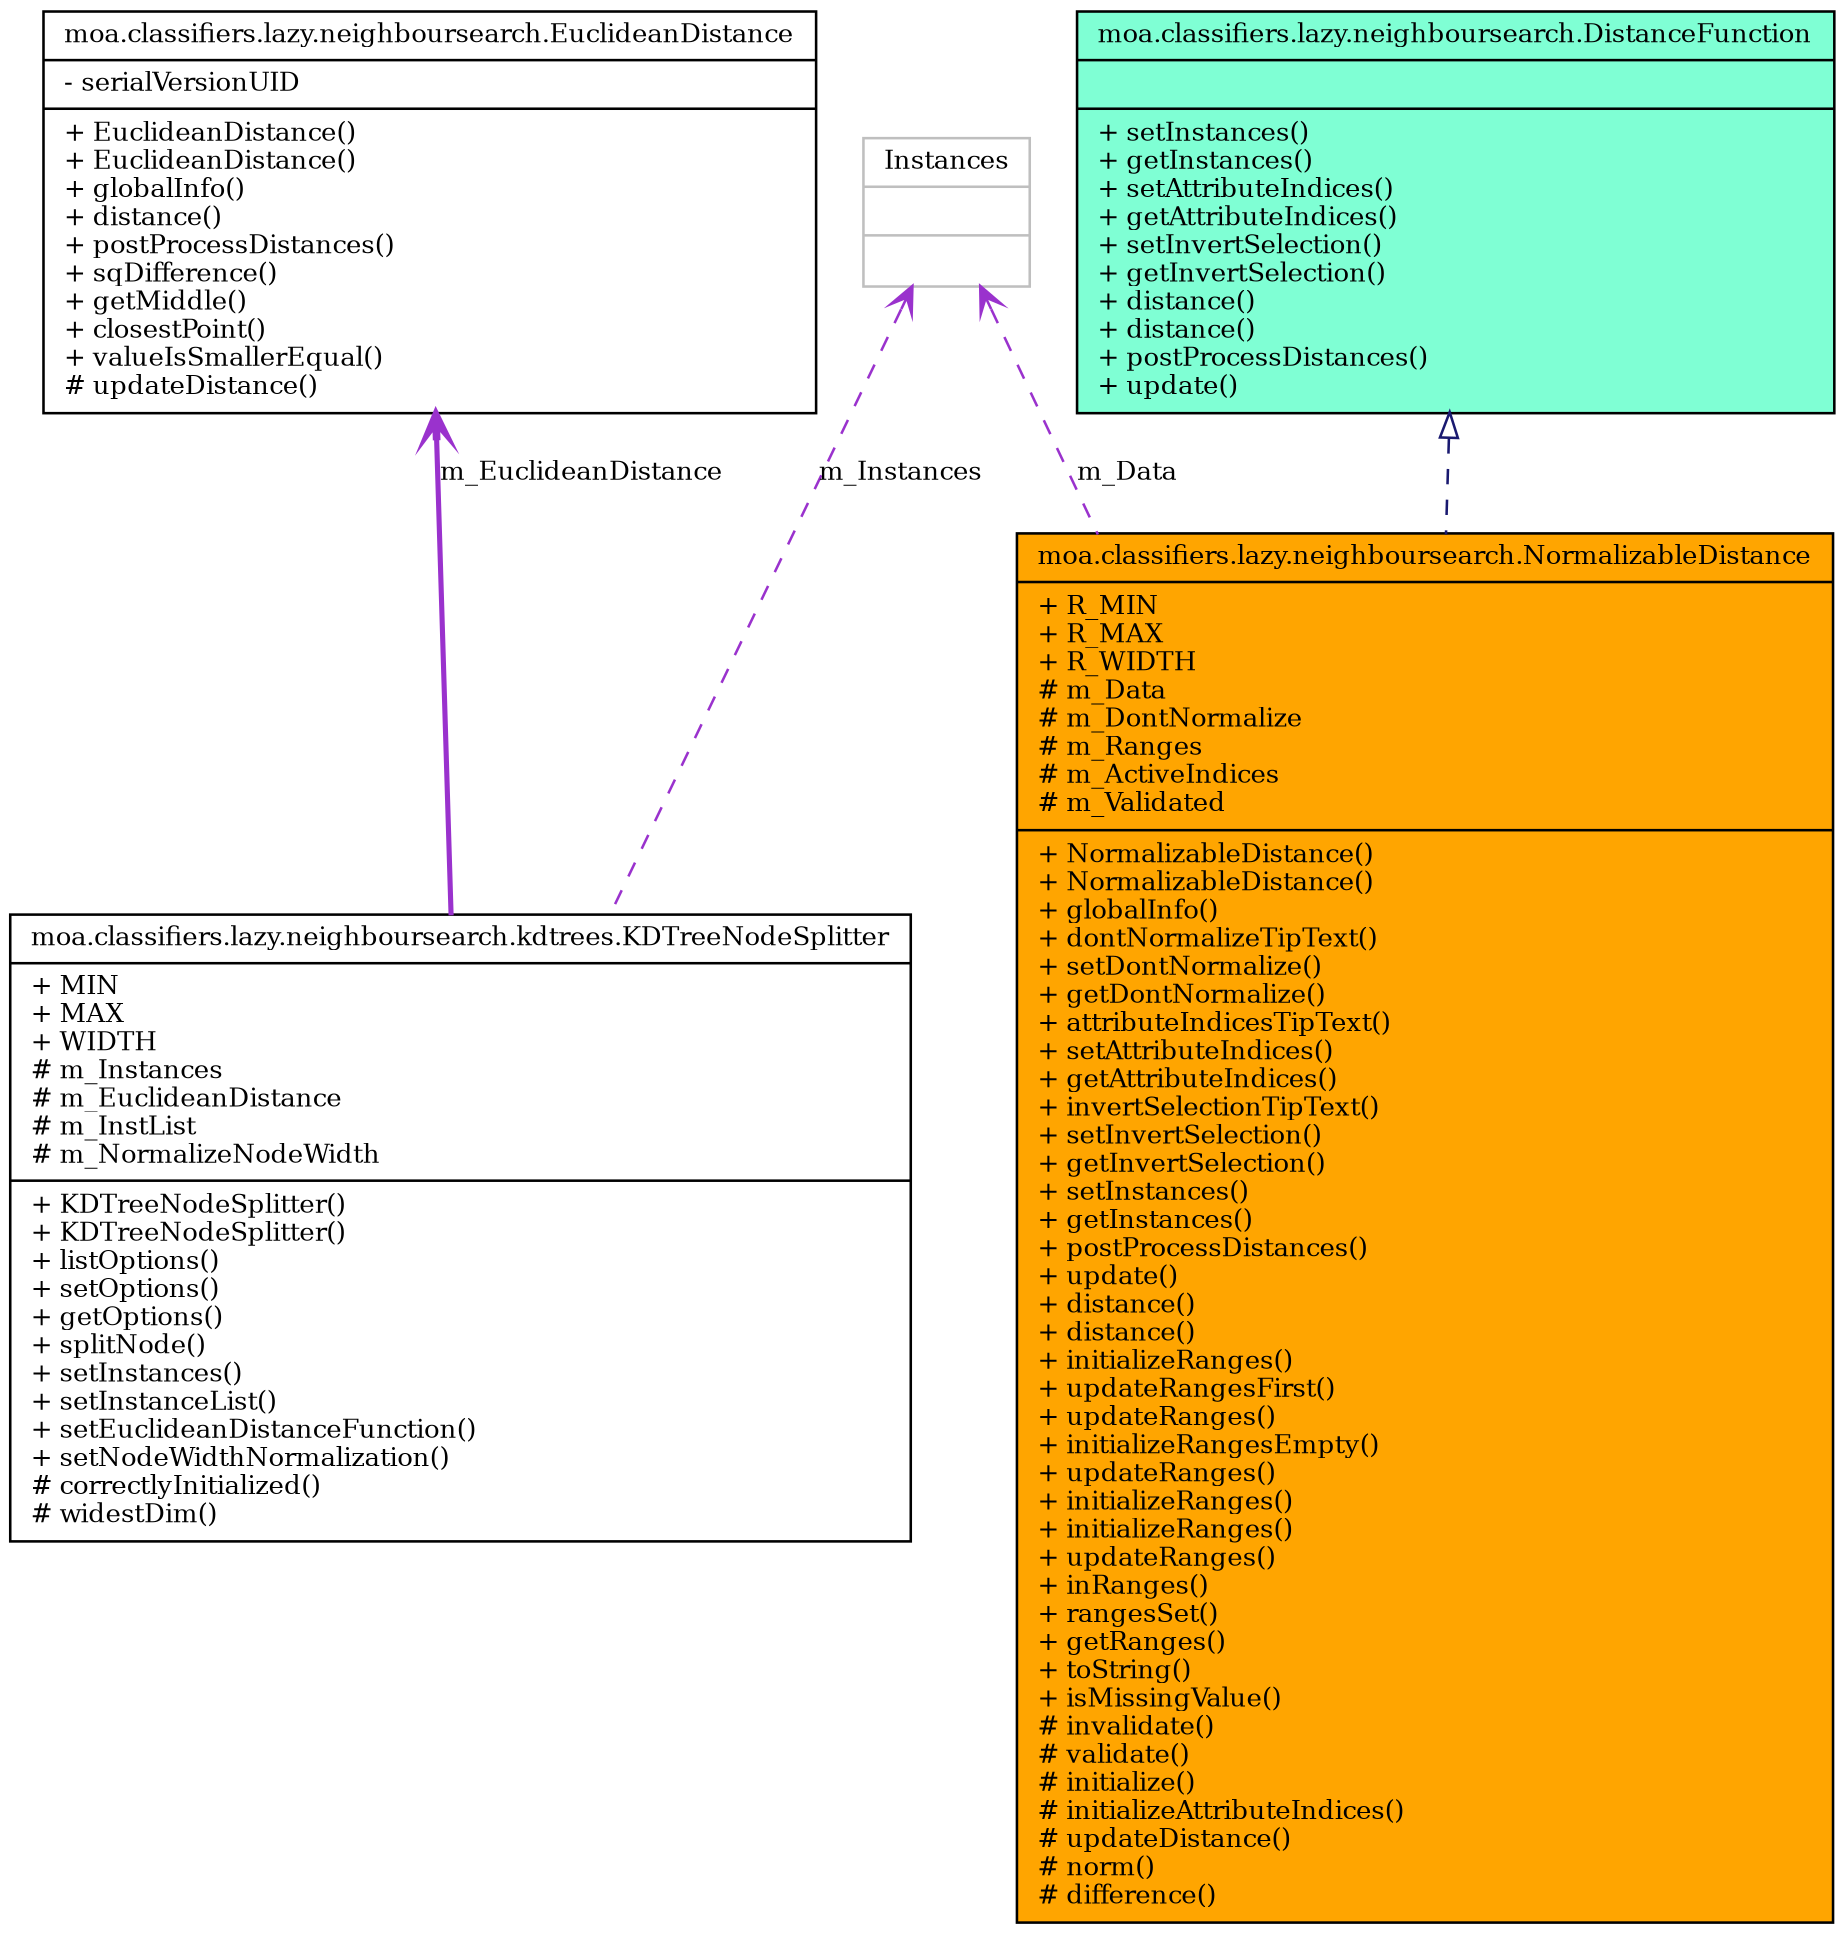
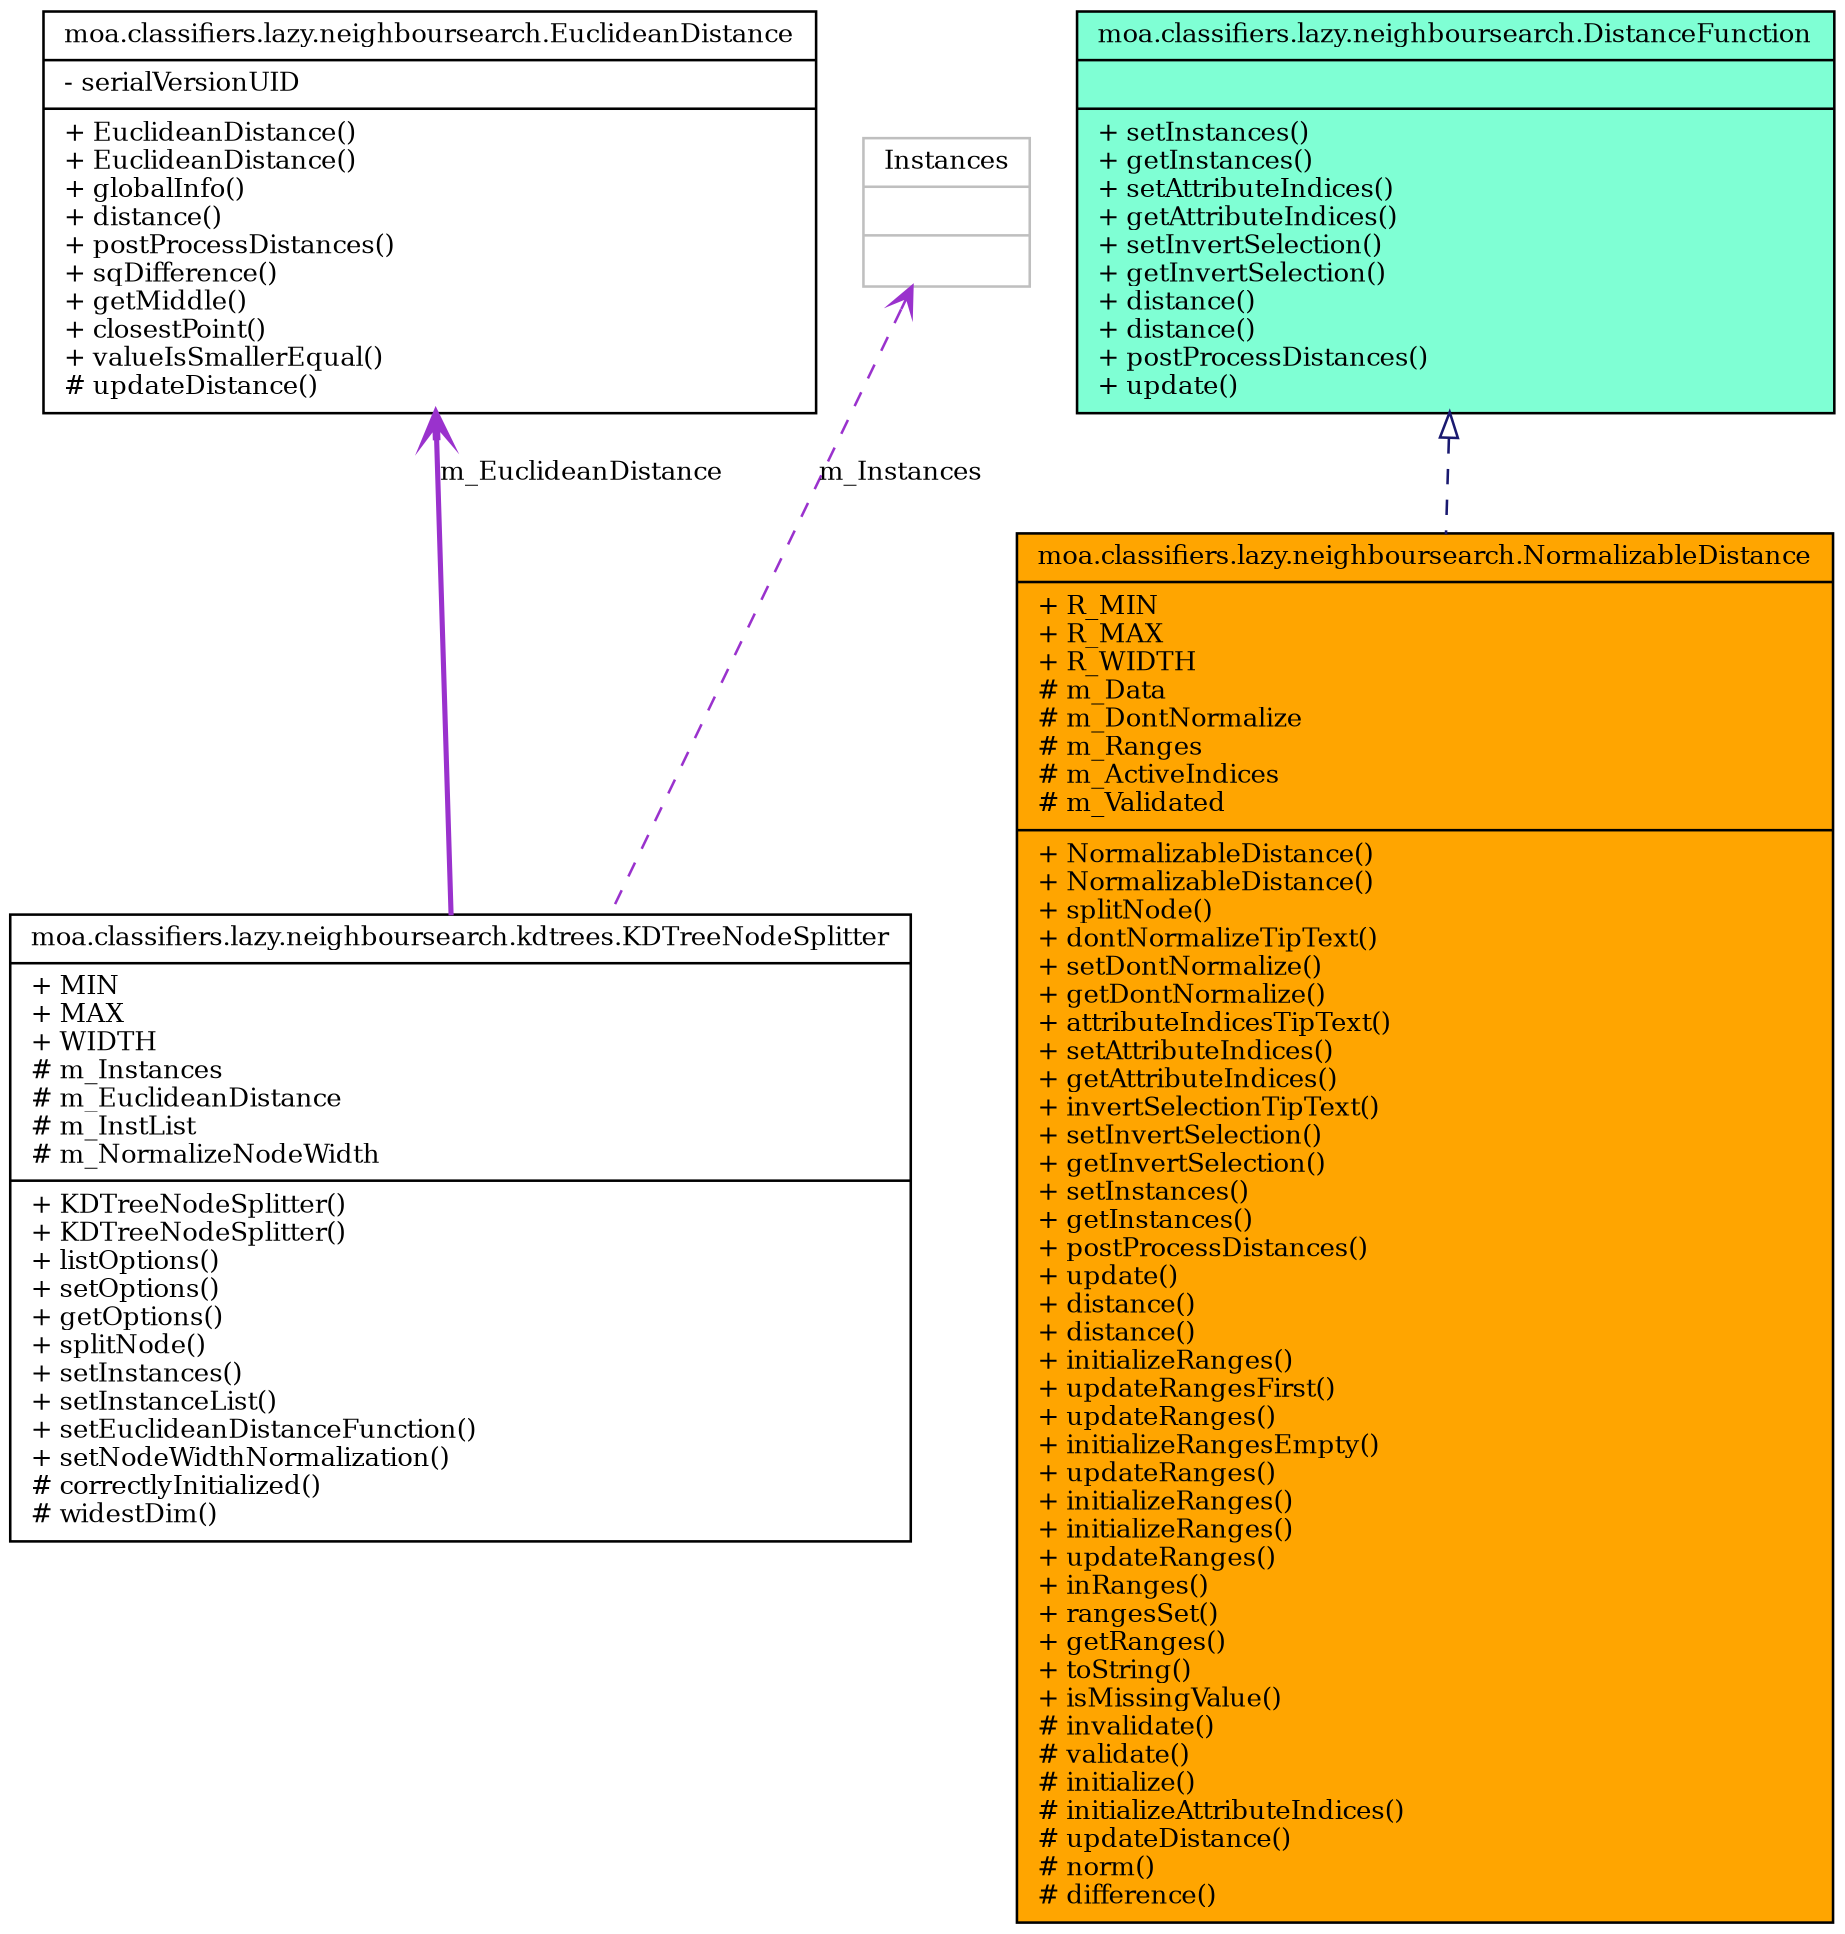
edge "moa.classifiers.lazy.neighboursearch.NormalizableDistance" -> "Instances": removed, label "m_Data"
node "moa.classifiers.lazy.neighboursearch.NormalizableDistance": text "+ globalInfo()" -> "+ splitNode()"
